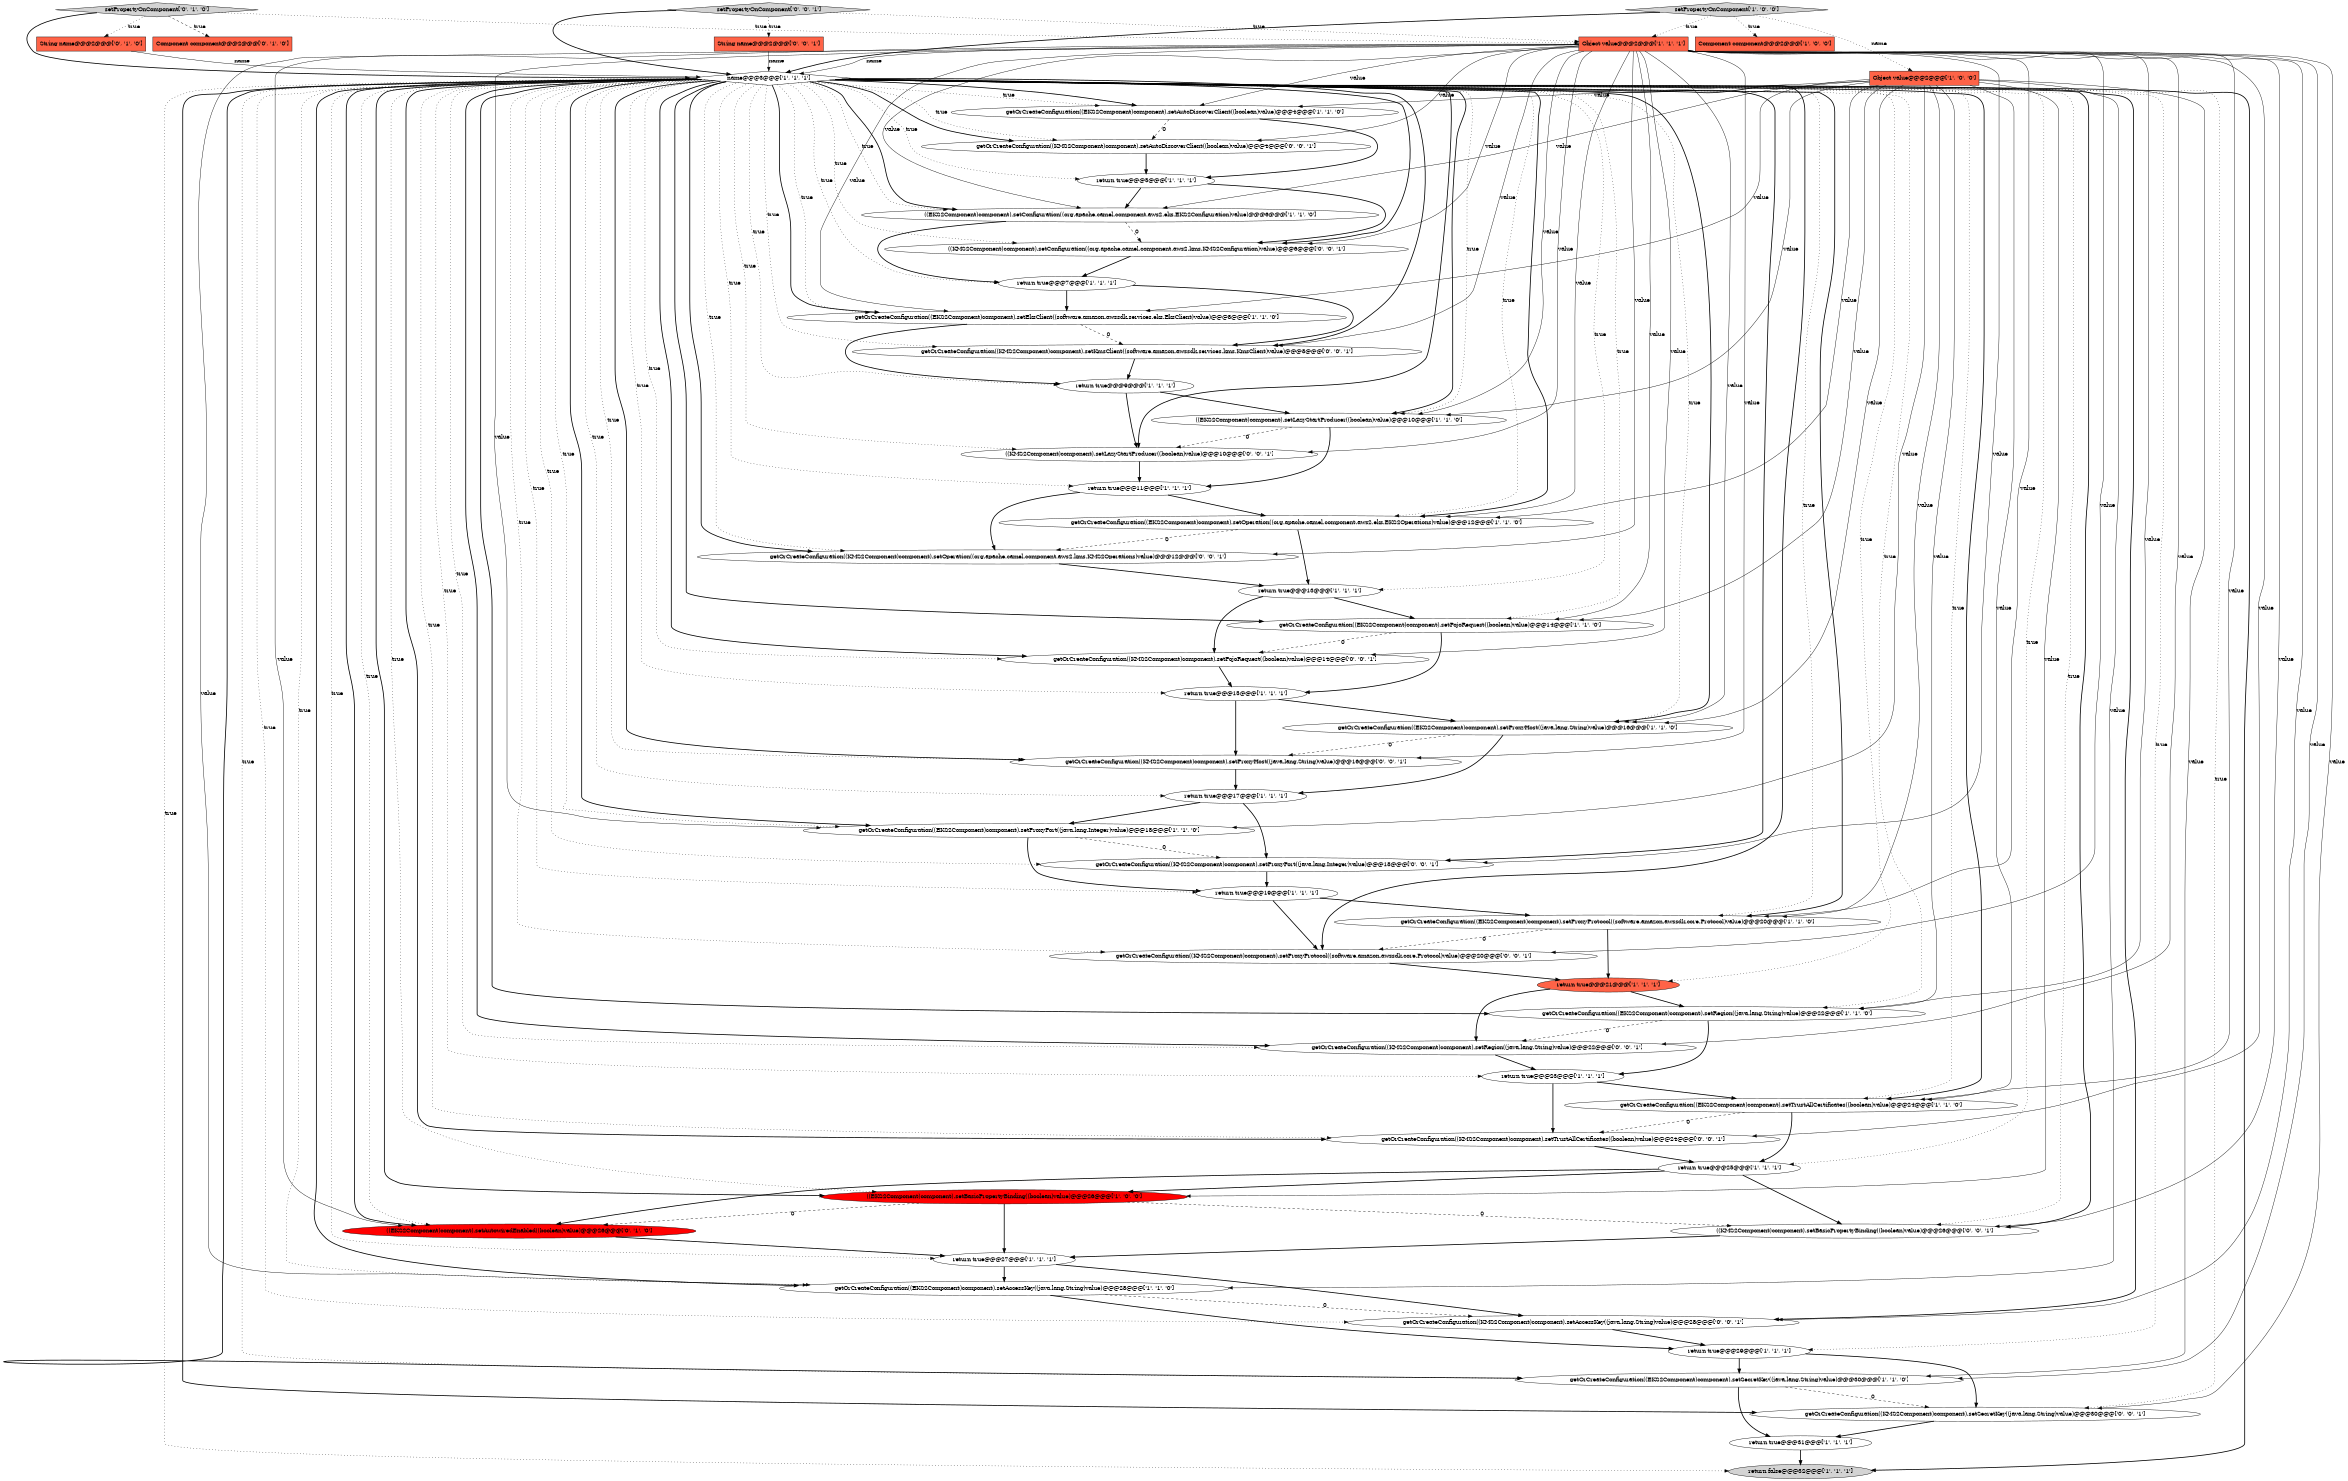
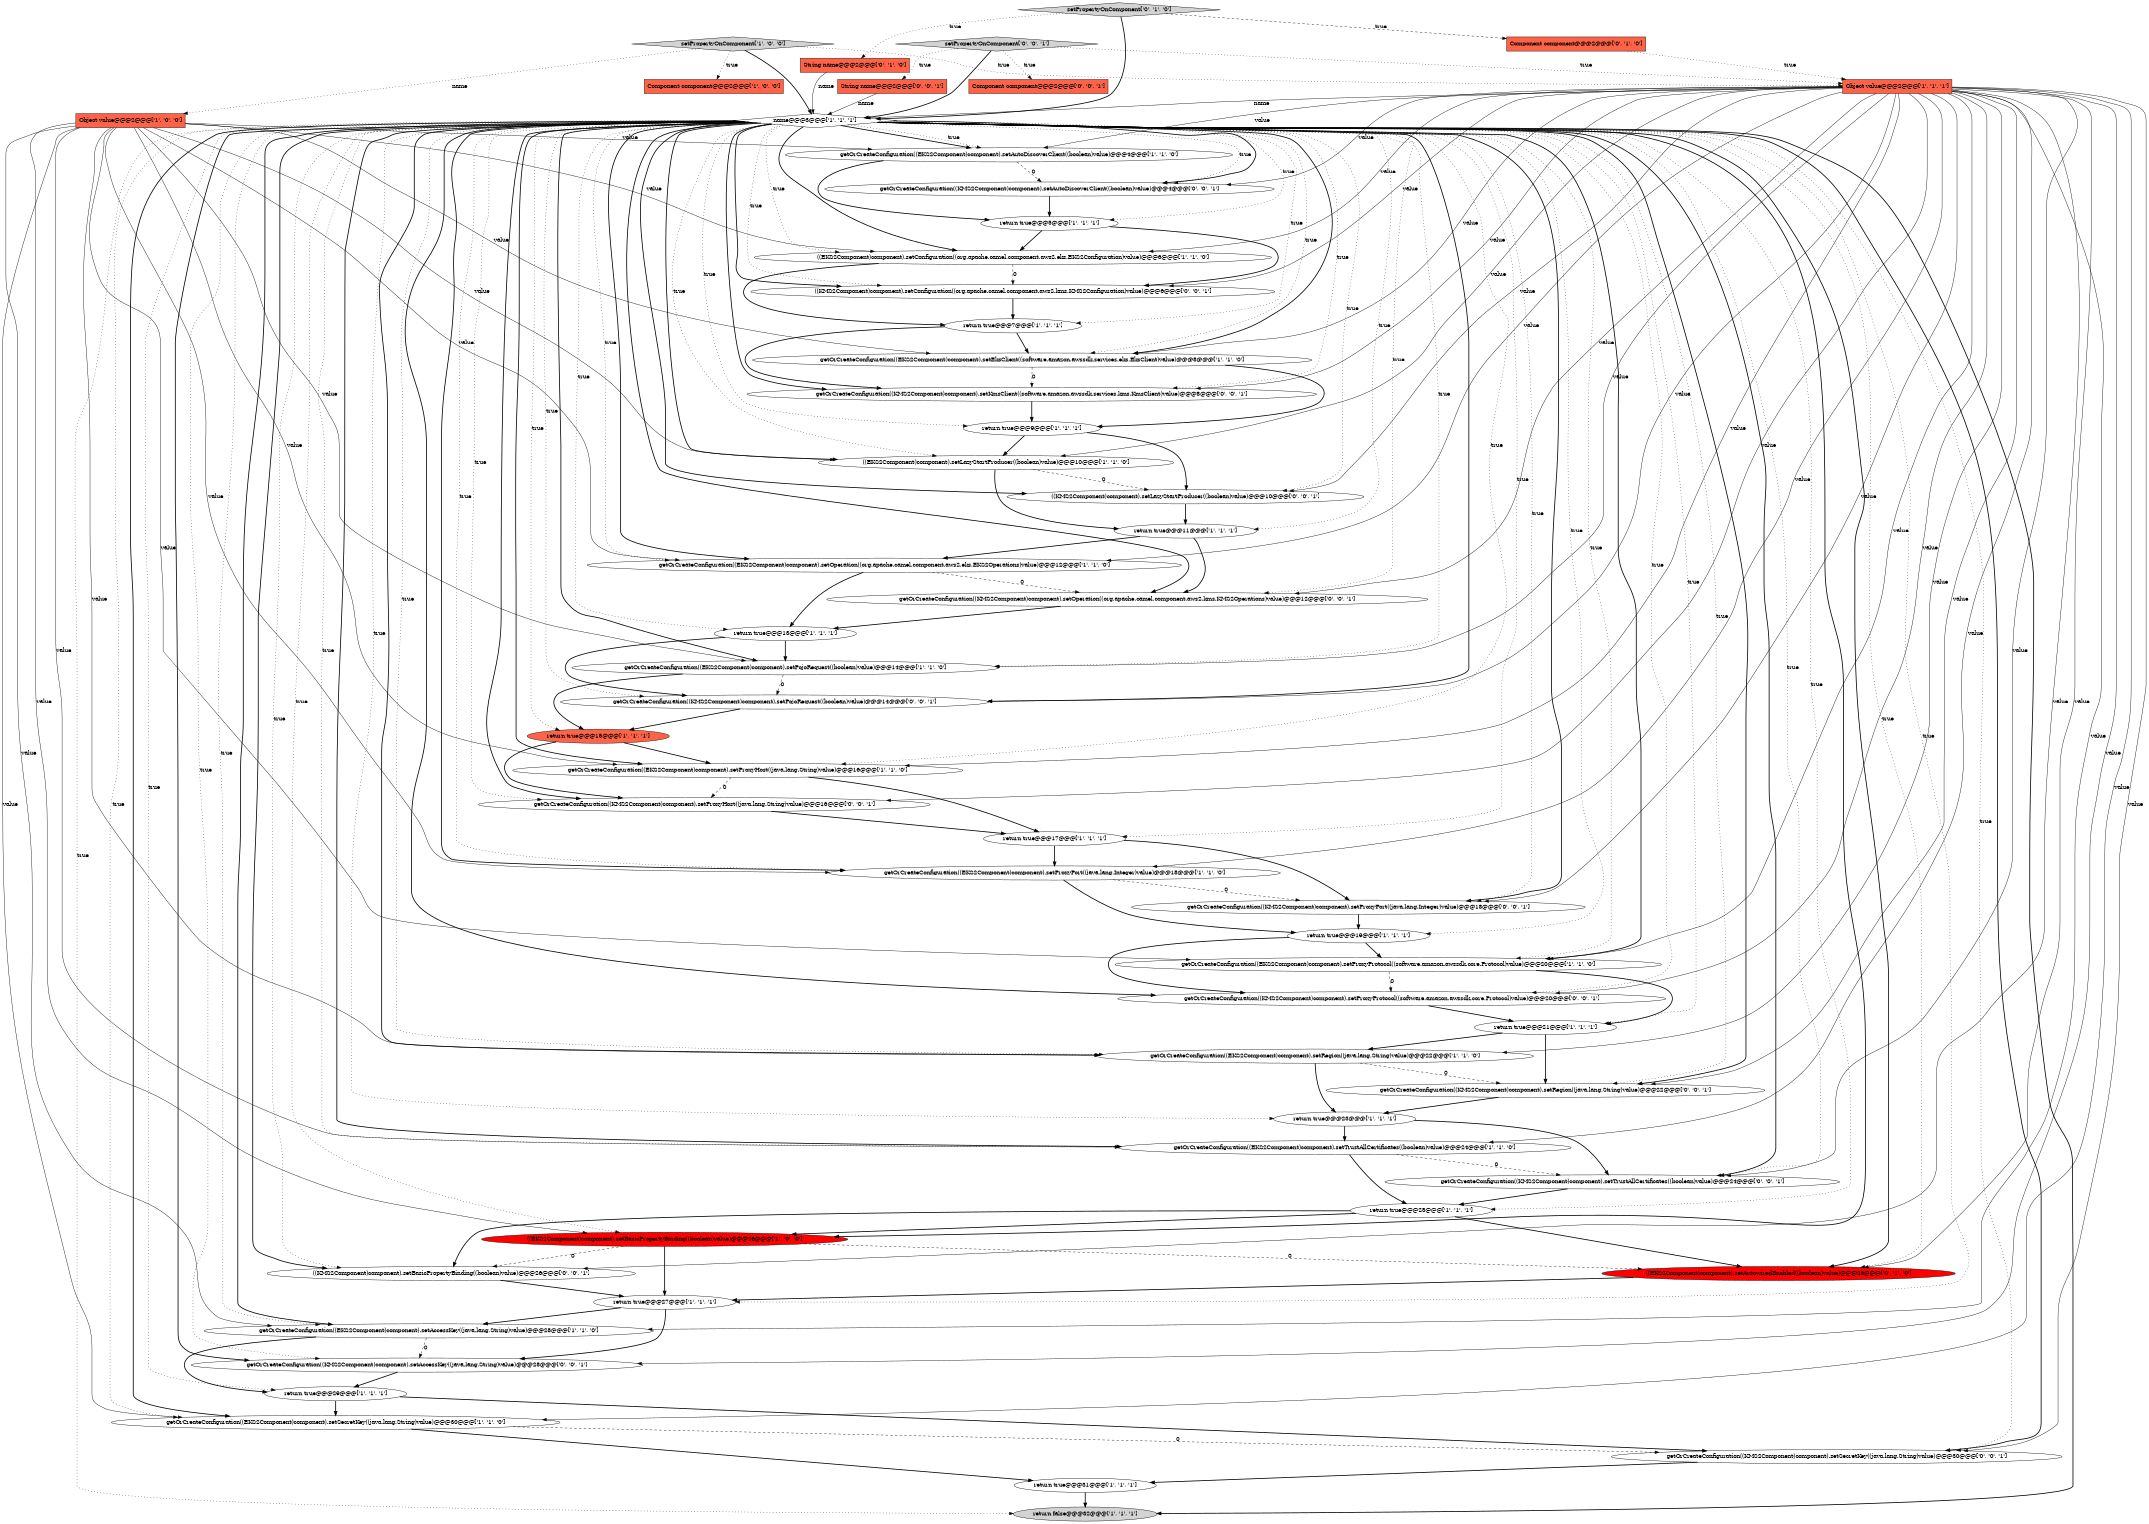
edge "setPropertyOnComponent['0', '1', '0']" -> "Object value@@@2@@@['1', '1', '1']": now "Component component@@@2@@@['0', '1', '0']" -> "Object value@@@2@@@['1', '1', '1']"
node "Component component@@@2@@@['0', '0', '1']": added
node "return true@@@15@@@['1', '1', '1']": fillcolor white -> tomato
node "return true@@@21@@@['1', '1', '1']": fillcolor tomato -> white
